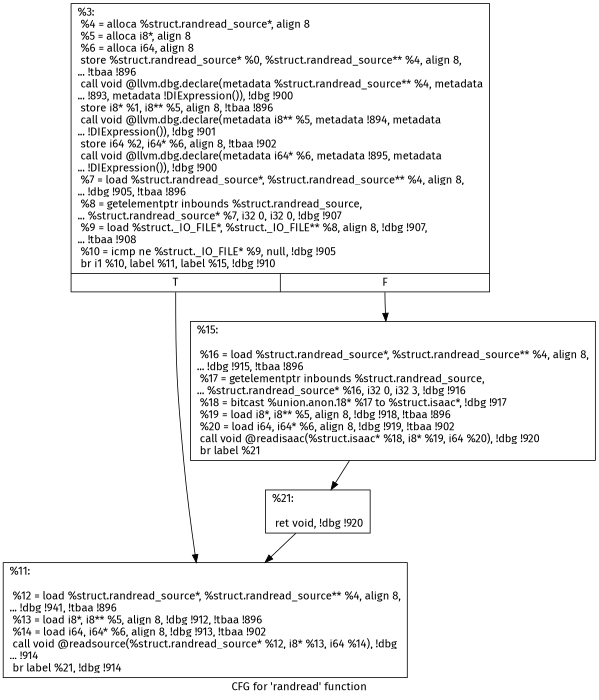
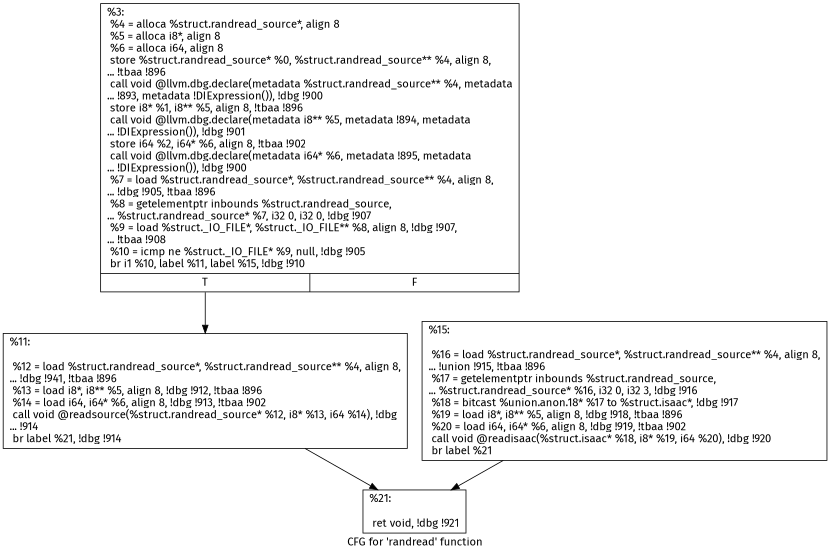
edge "%3:" -> "%15:": removed
node "%15:": text "... !dbg !915, !tbaa !896" -> "... !union !915, !tbaa !896"
node "%21:": text "ret void, !dbg !920" -> "ret void, !dbg !921"
edge "%21:" -> "%11:": reversed
